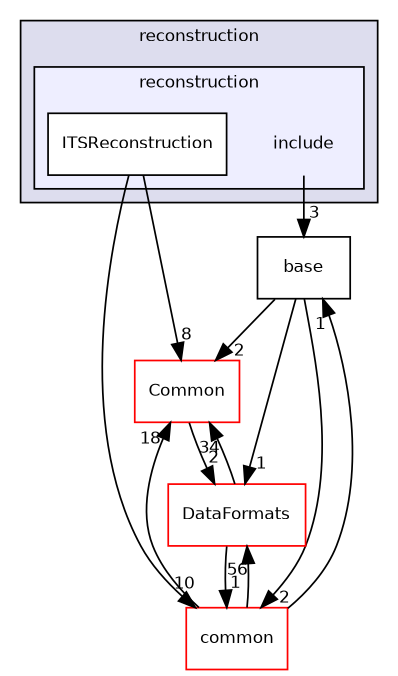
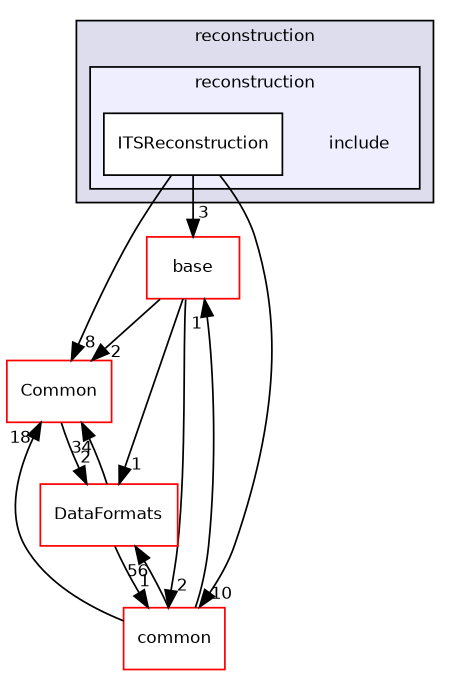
edge "include" -> "base": now "ITSReconstruction" -> "base"
node "base": color black -> red
